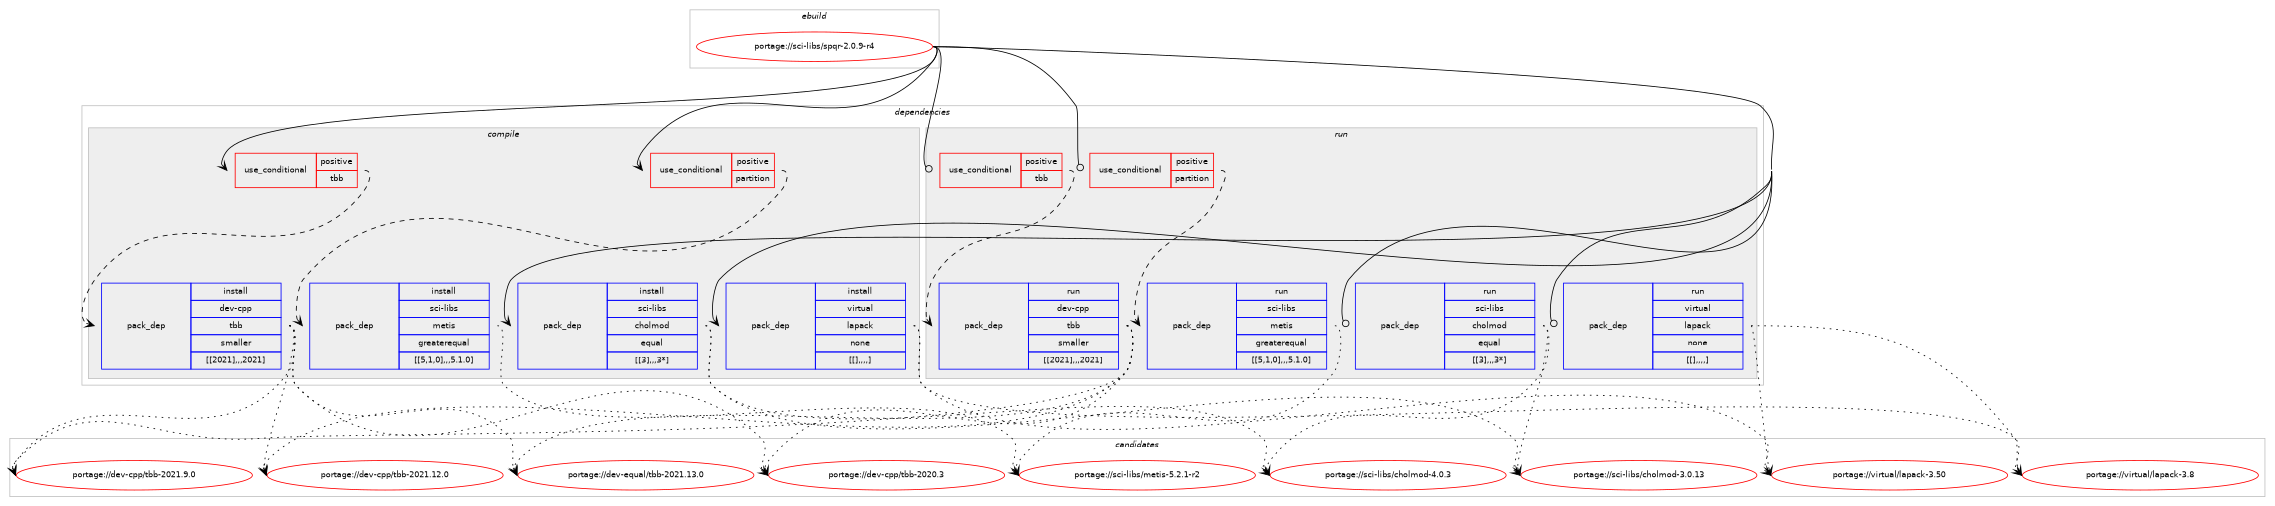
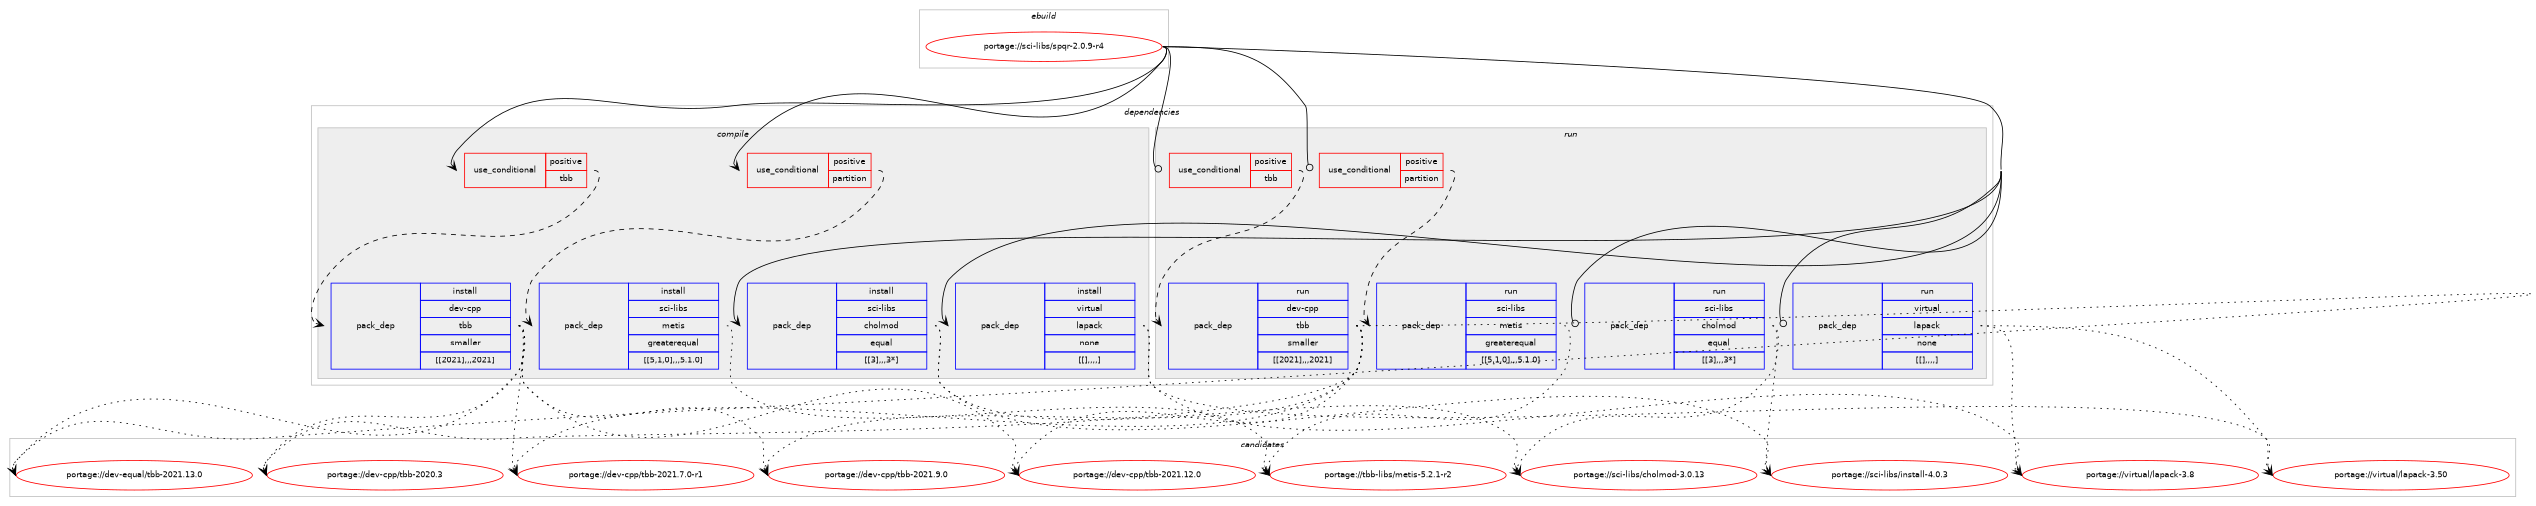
node "portage://dev-cpp/tbb-2021.7.0-r1": added
node "portage://sci-libs/metis-5.2.1-r2": label "portage://sci-libs/metis-5.2.1-r2" -> "portage://tbb-libs/metis-5.2.1-r2"
node "portage://sci-libs/cholmod-4.0.3": label "portage://sci-libs/cholmod-4.0.3" -> "portage://sci-libs/install-4.0.3"
